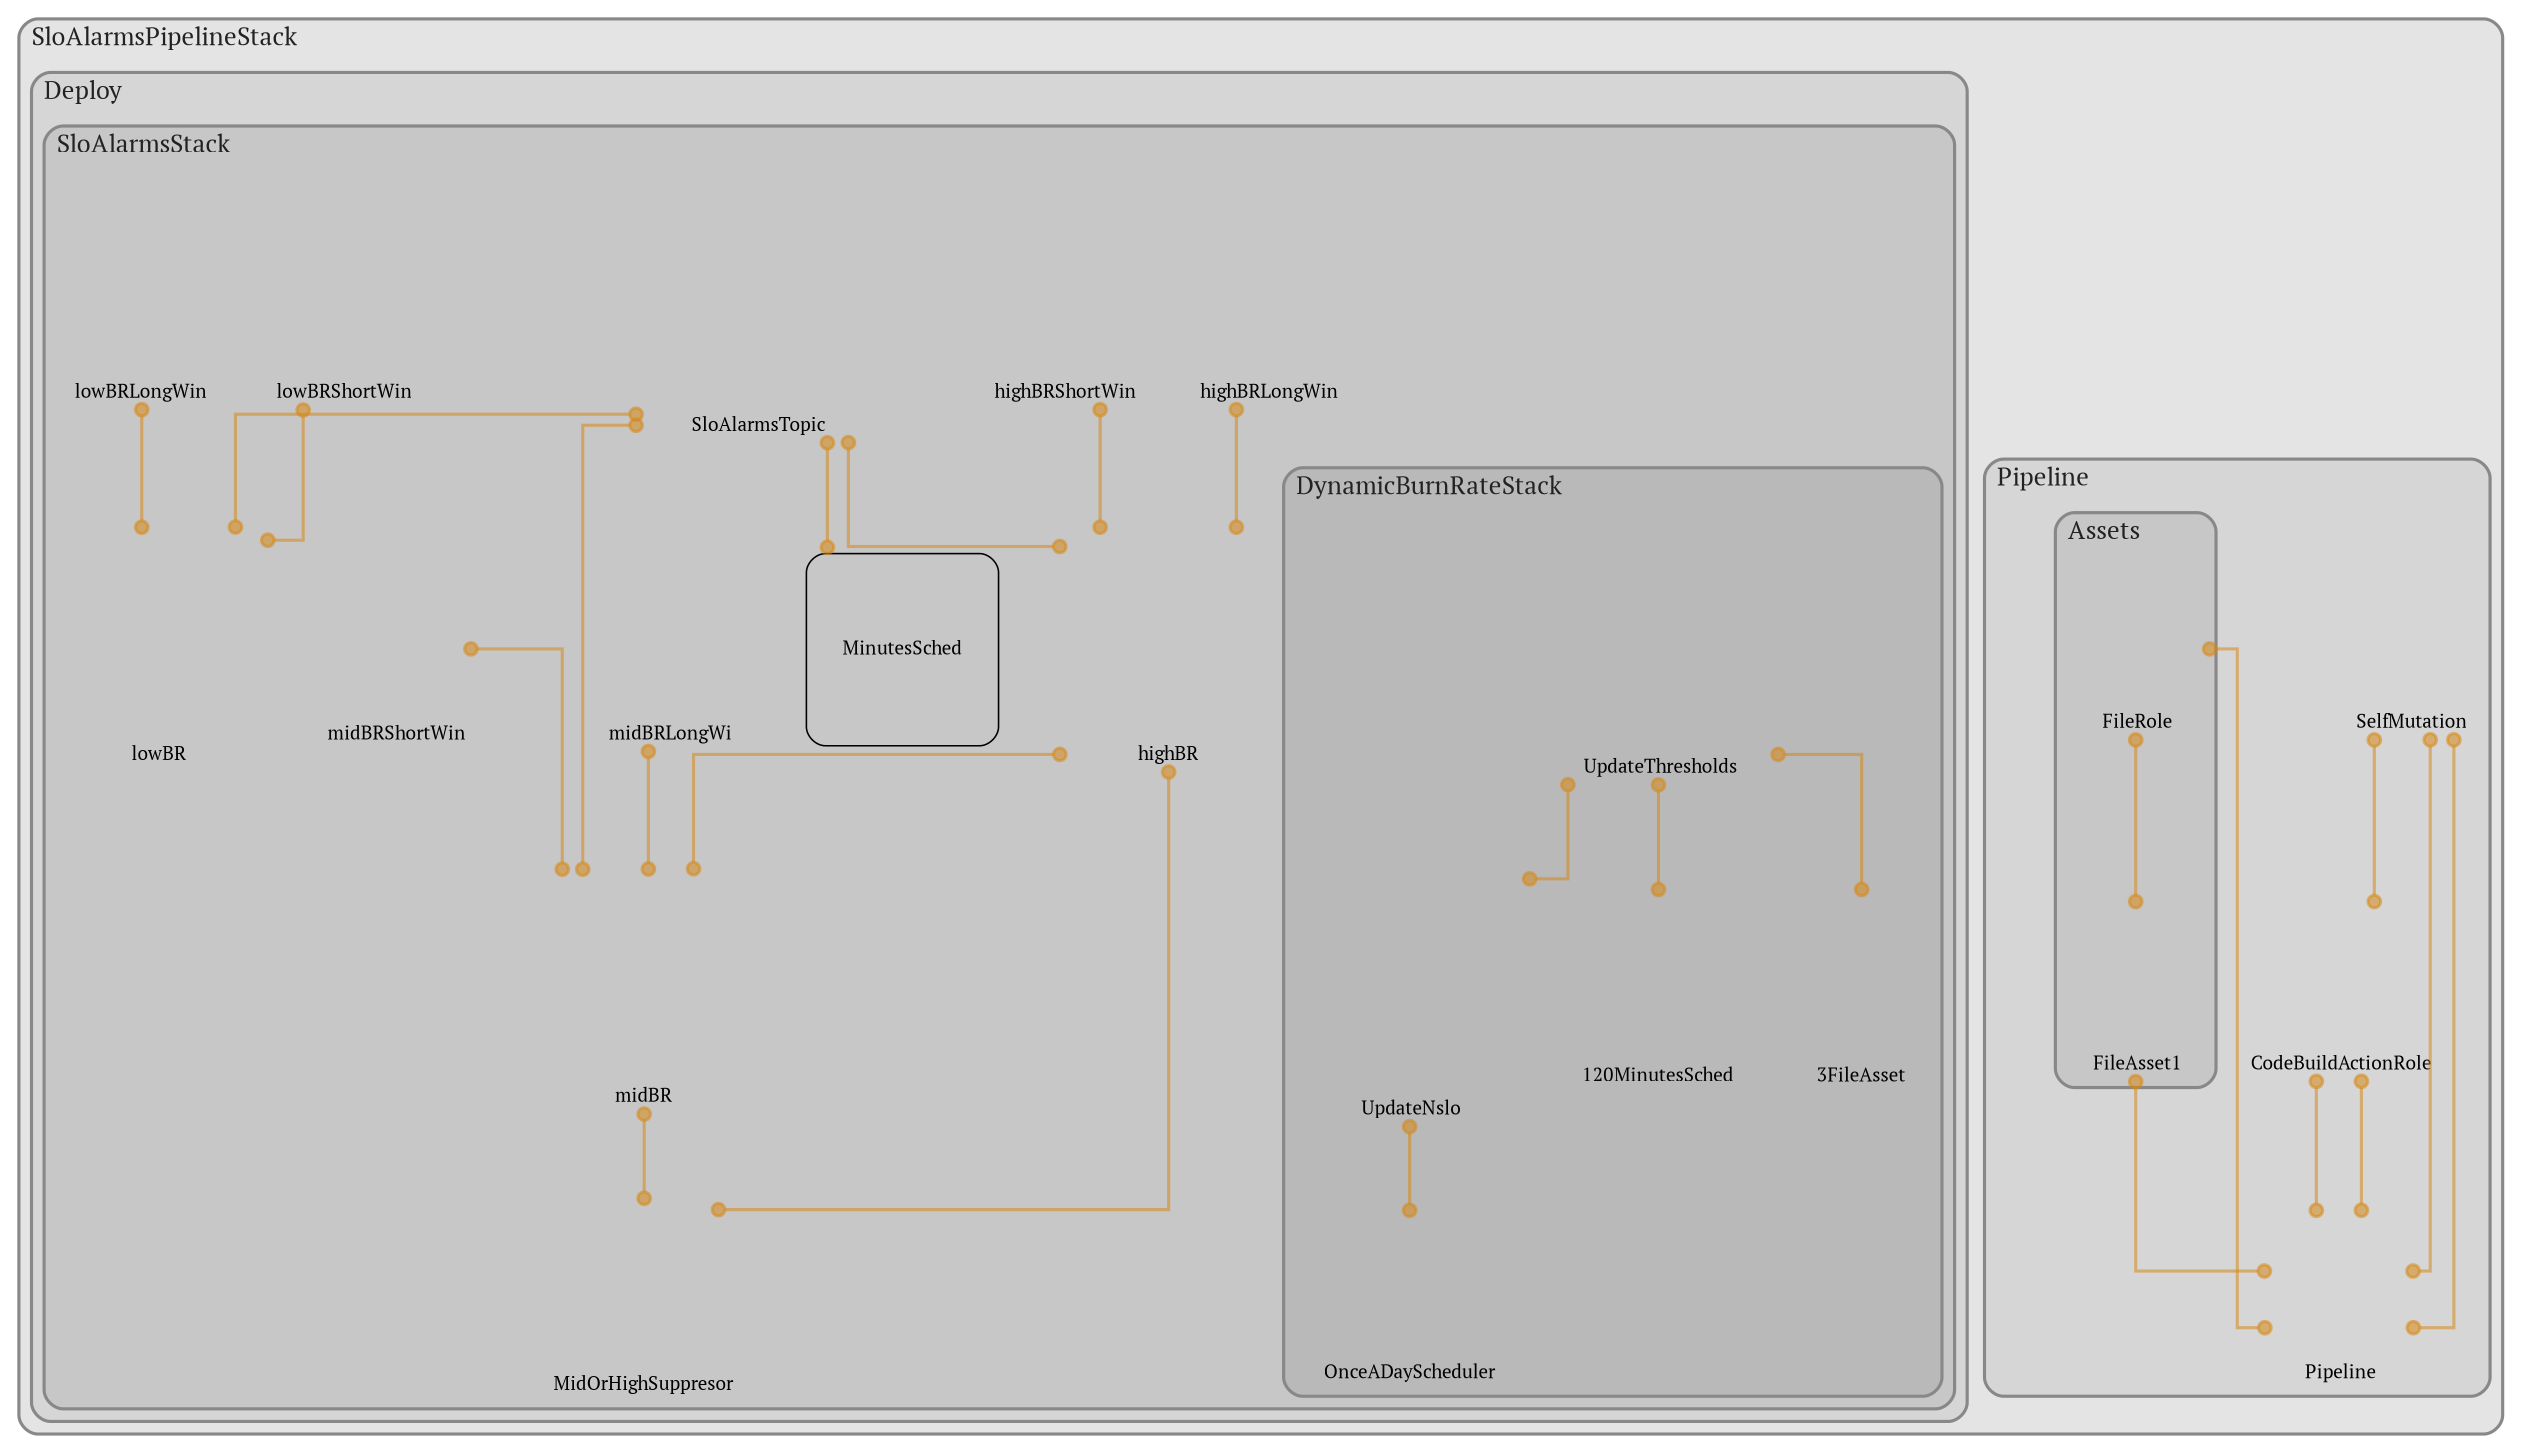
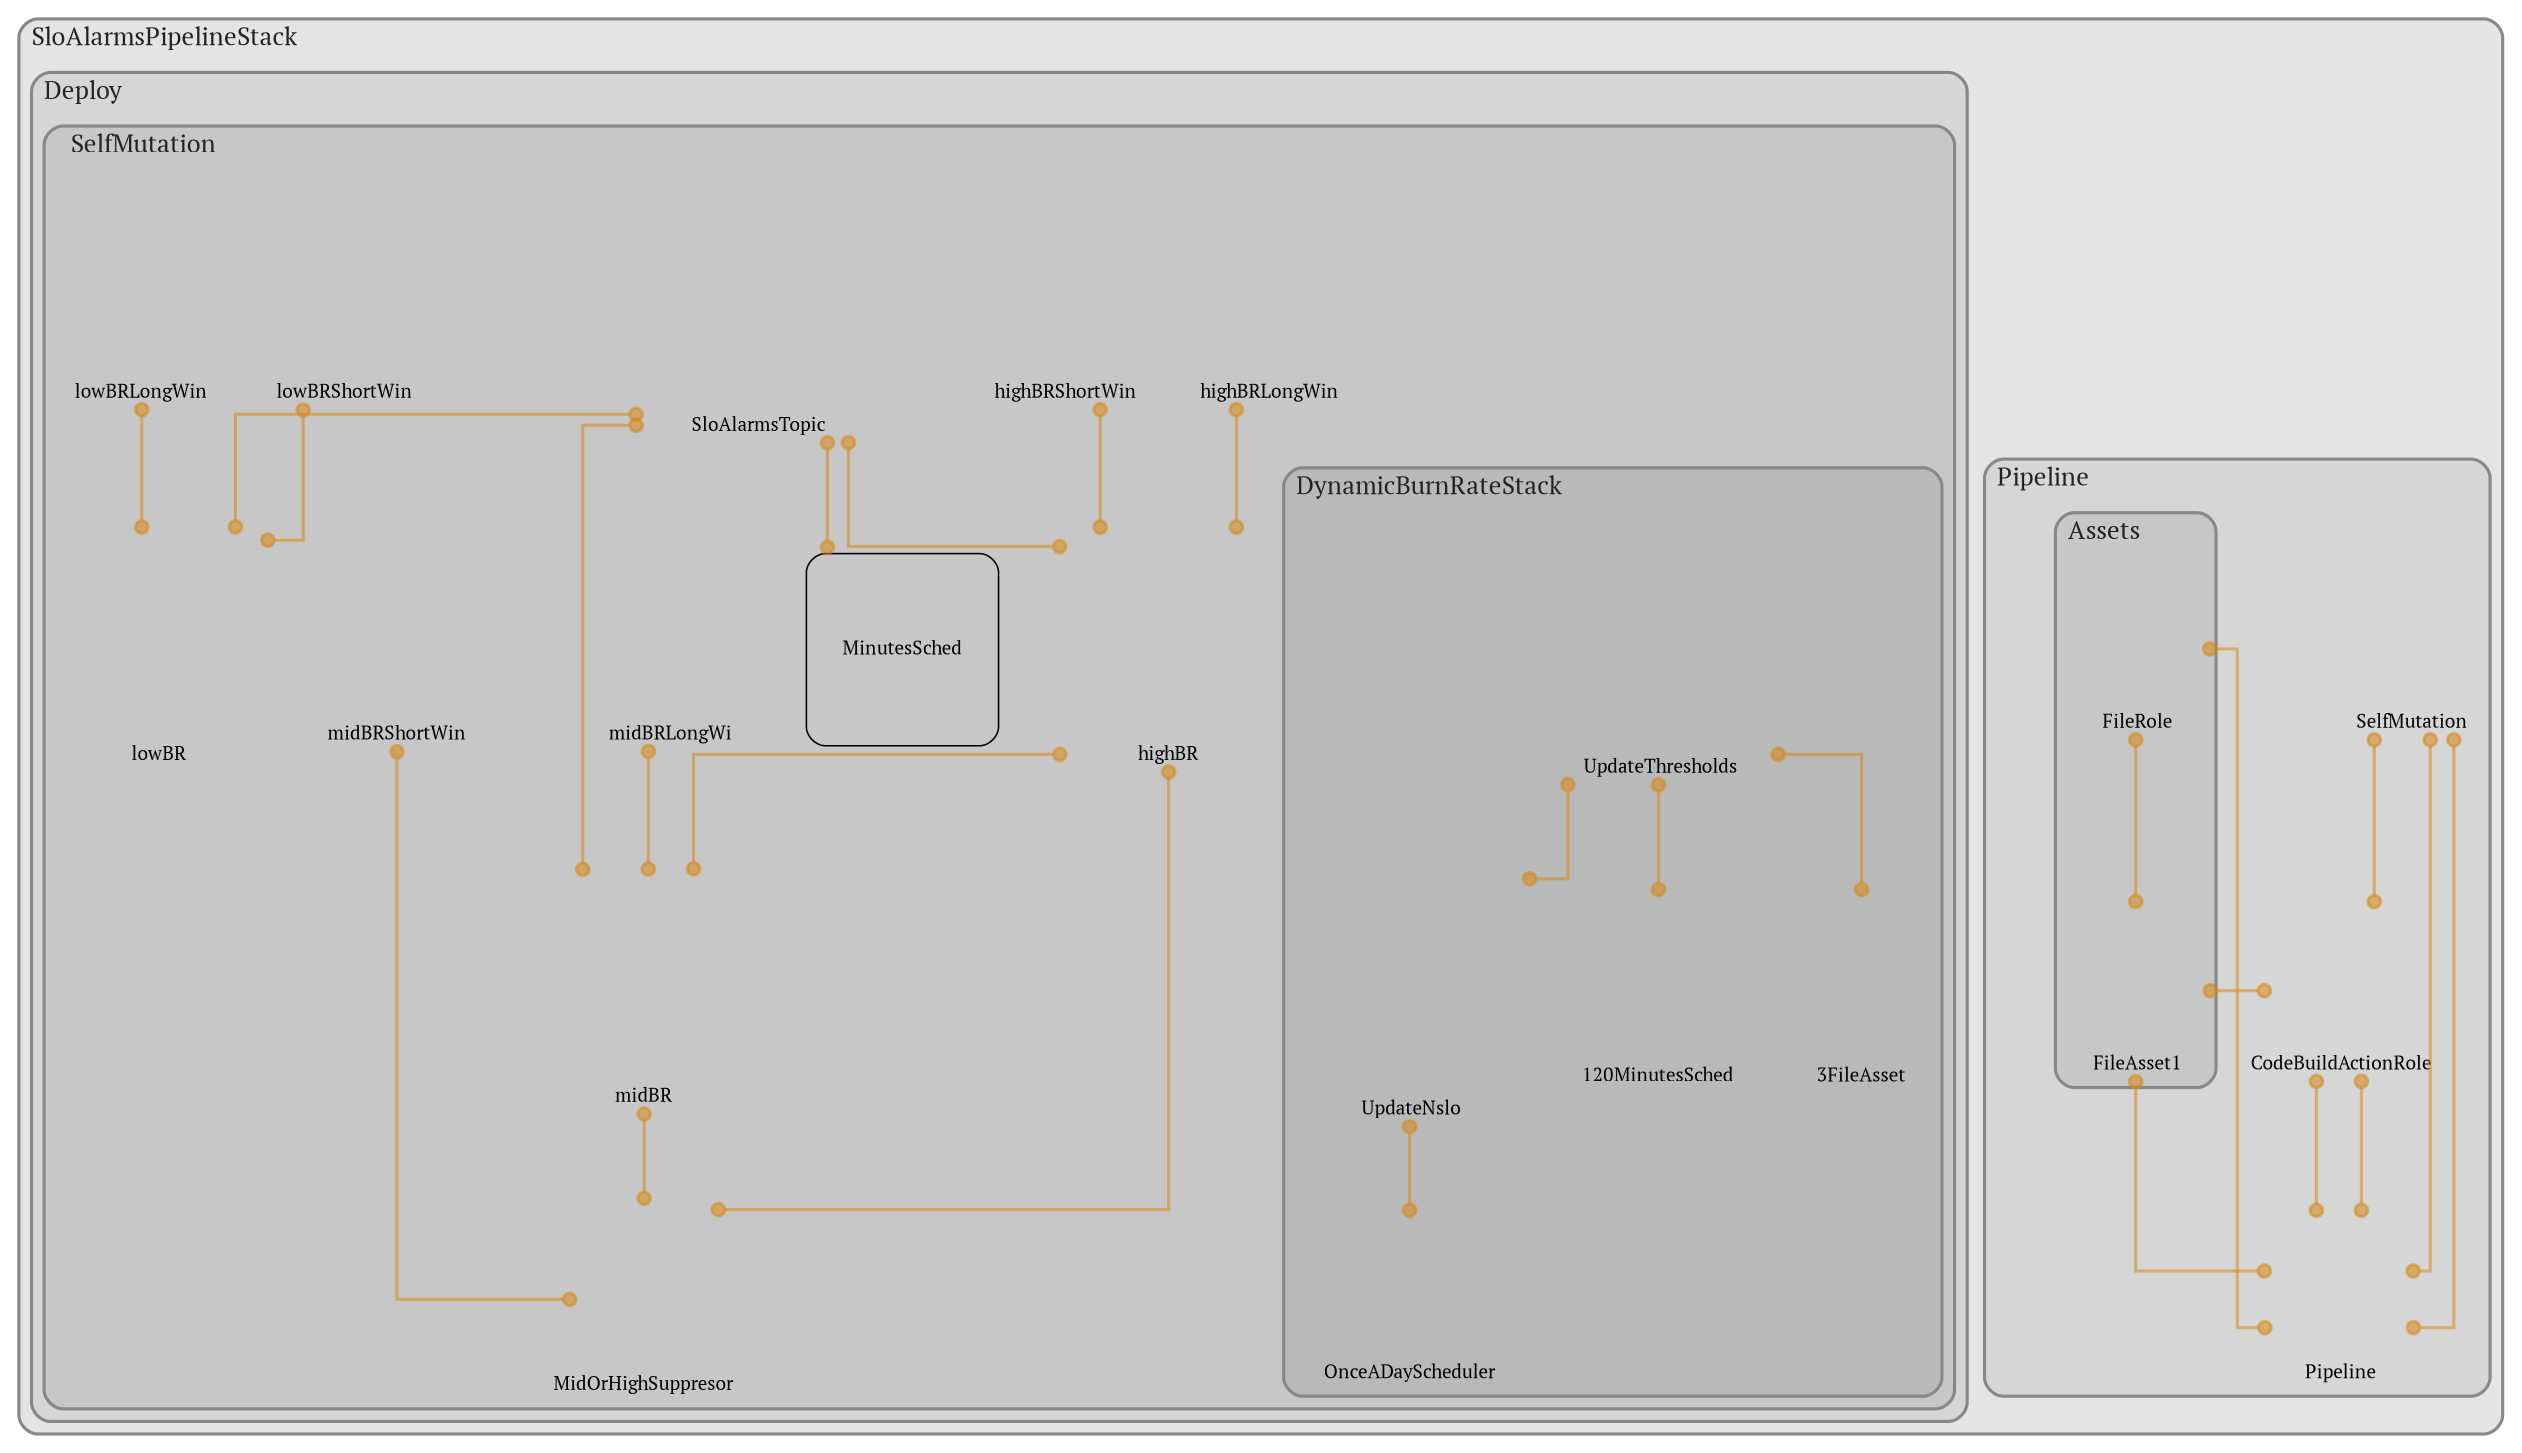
cluster "SloAlarmsStack": label "SloAlarmsStack" -> "SelfMutation"
edge "midBRShortWin" -- "midBR": now "midBRShortWin" -- "MidOrHighSuppresor"
edge "FileAsset1" -- "CodeBuildActionRole": added
